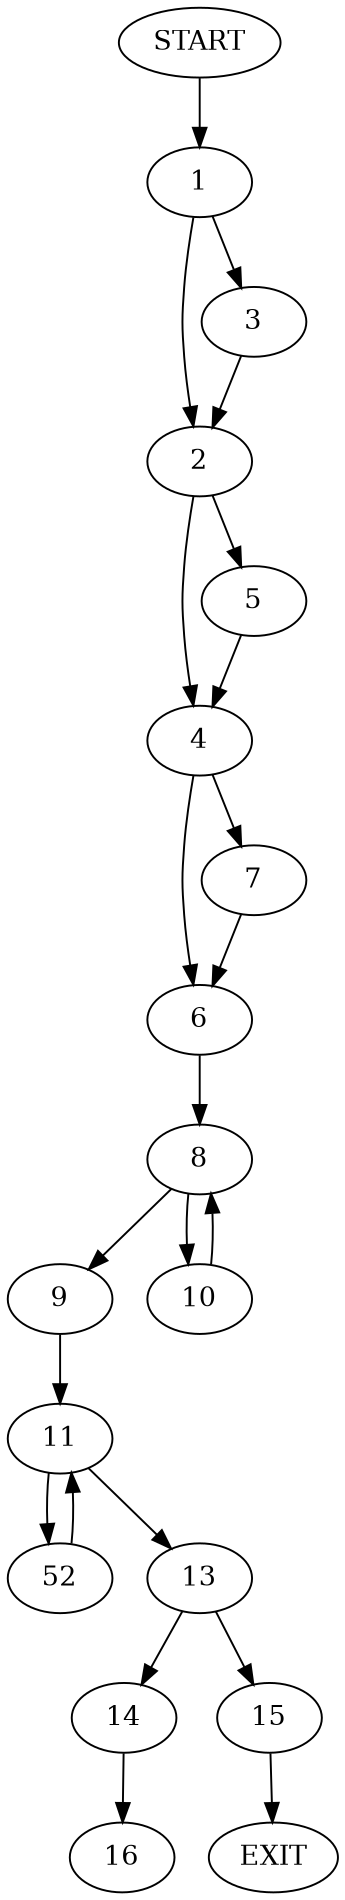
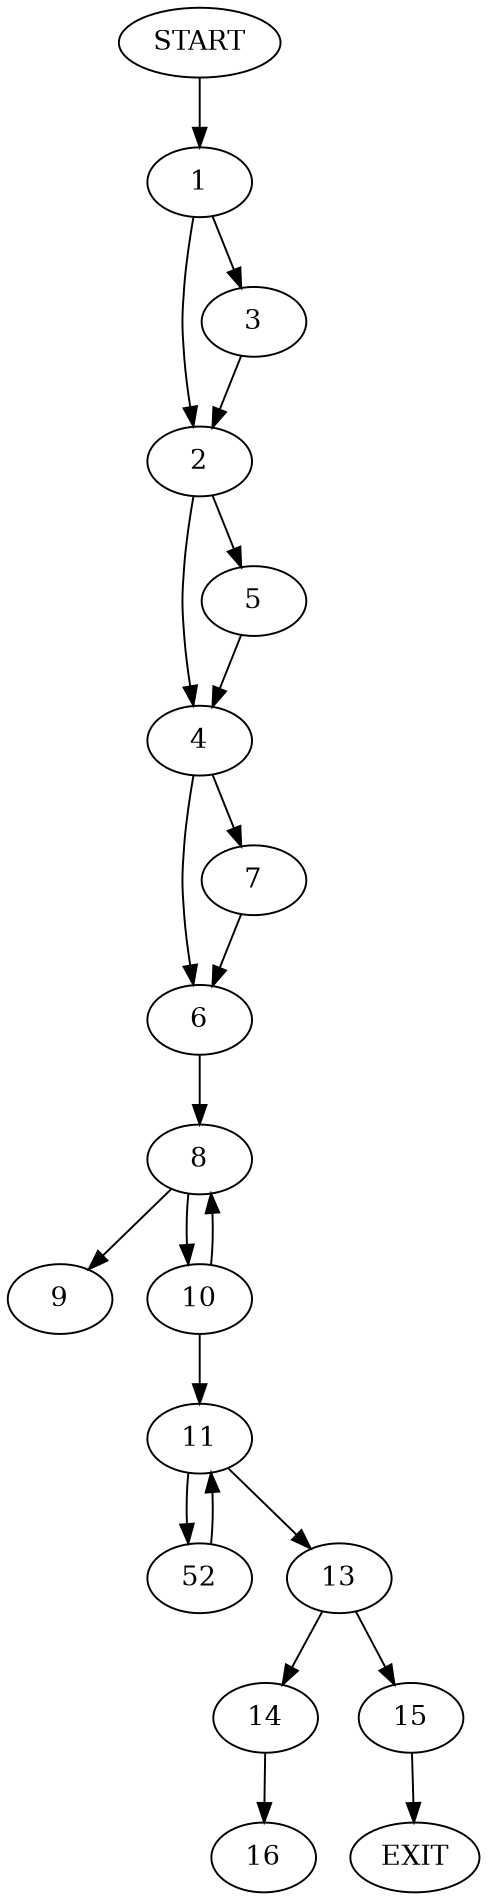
edge "9" -> "11": now "10" -> "11"
